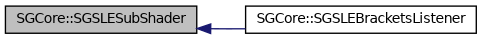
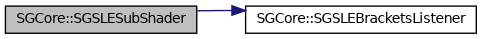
edge "SGCore::SGSLEBracketsListener" -> "SGCore::SGSLESubShader": reversed
